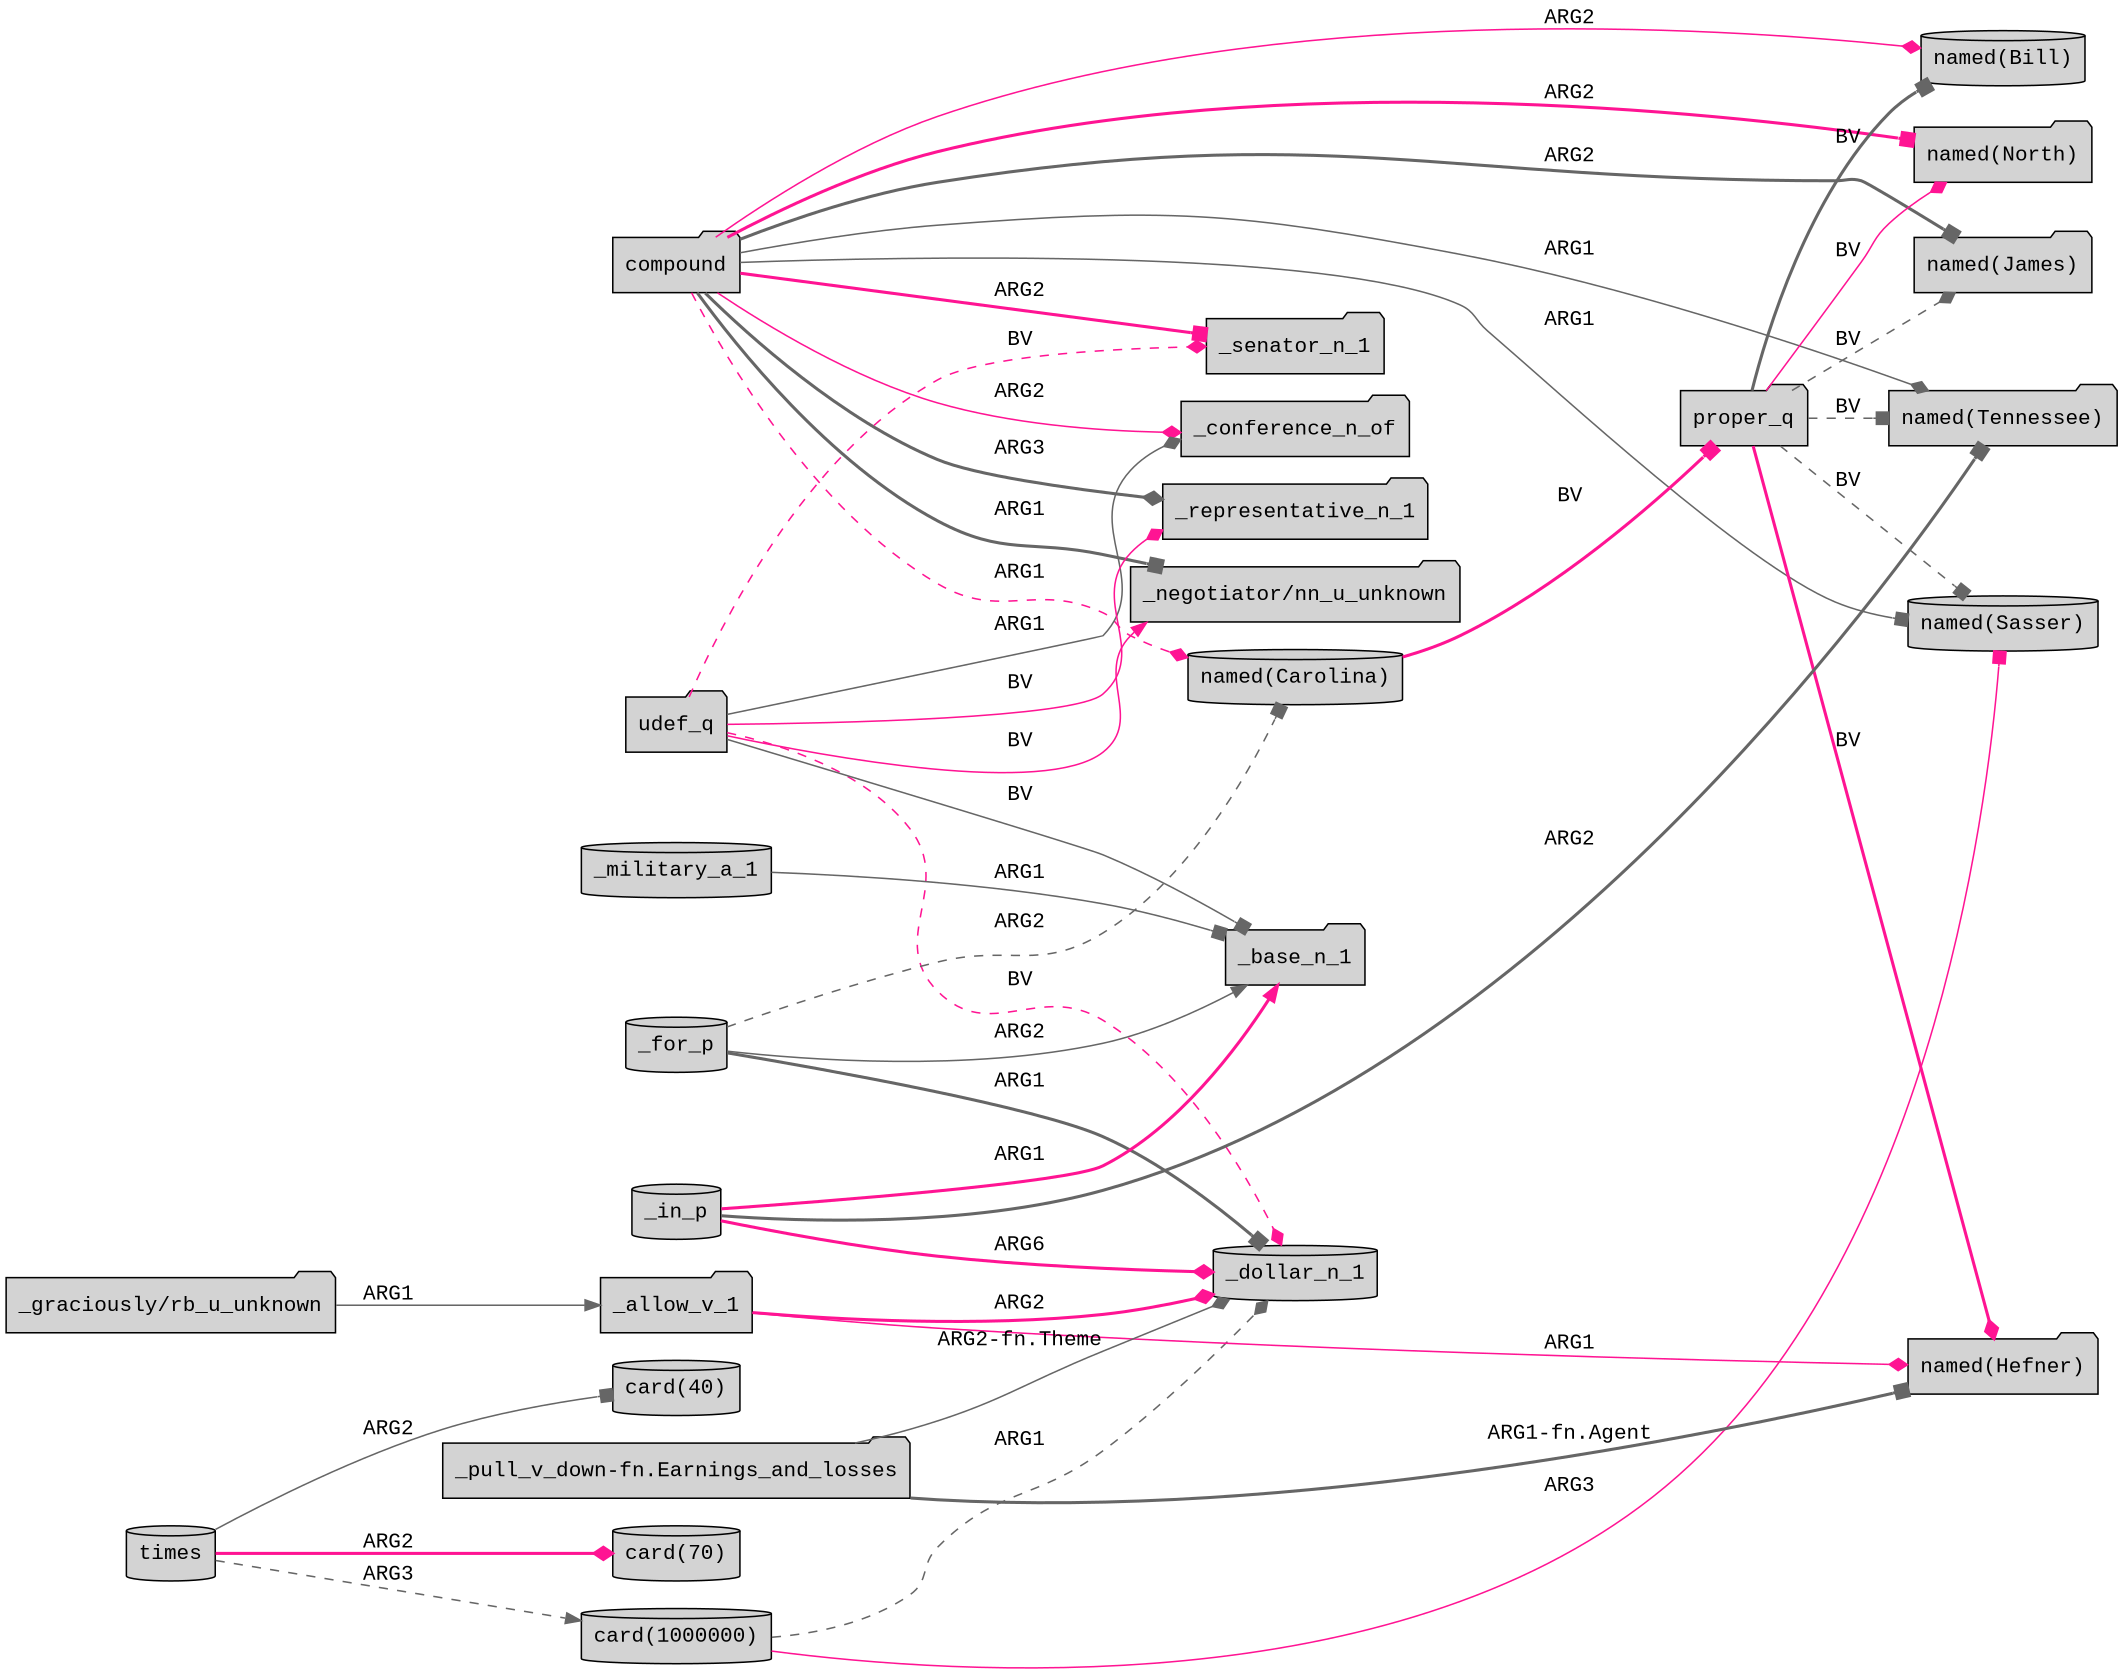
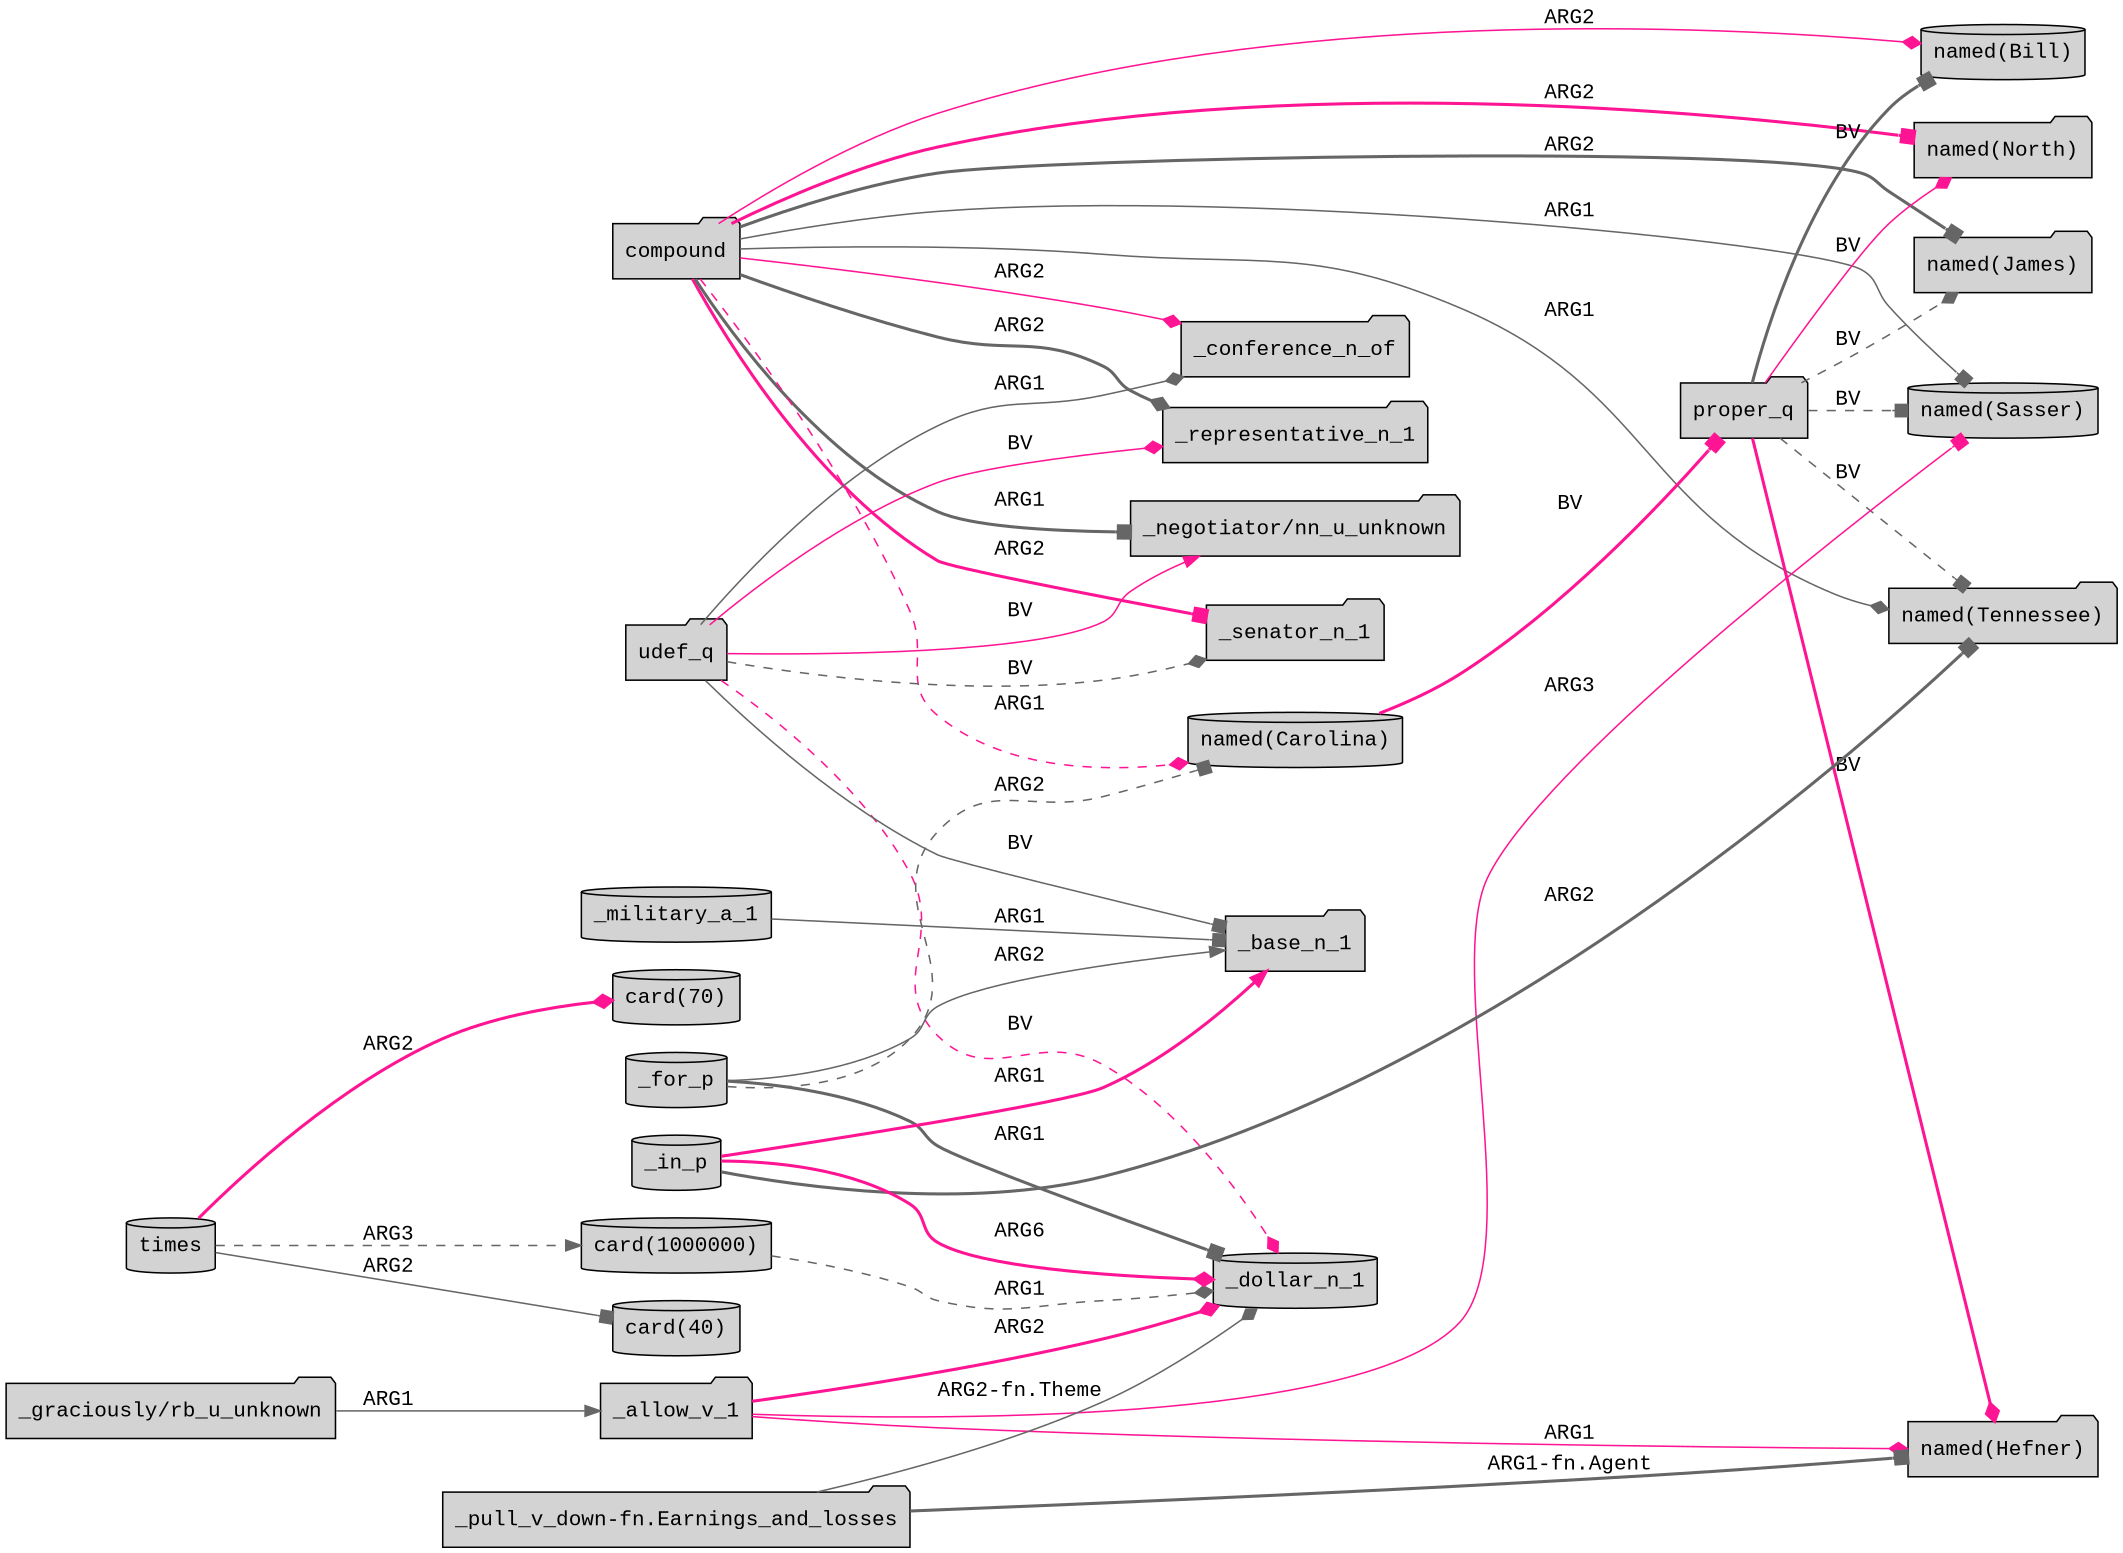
edge "udef_q" -> "_senator_n_1": color deeppink -> gray40
edge "compound" -> "_representative_n_1": label "ARG3" -> "ARG2"
edge "card(1000000)" -> "named(Sasser)": now "_allow_v_1" -> "named(Sasser)"
